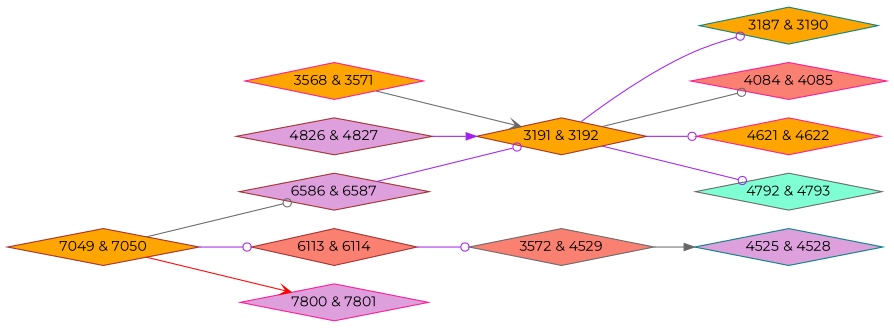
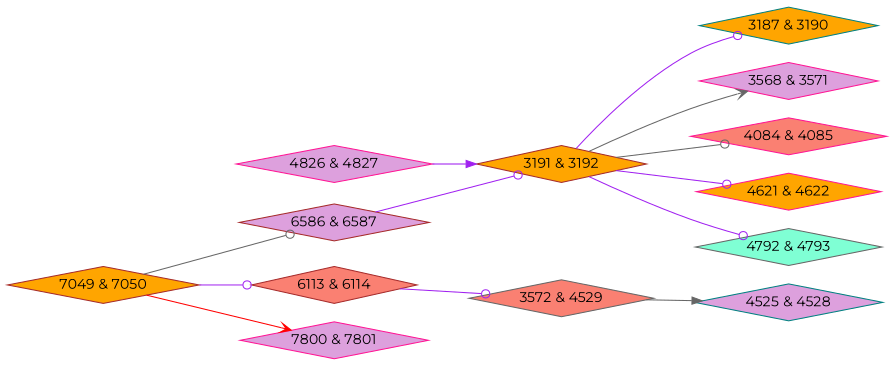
node "3568 & 3571": fillcolor orange -> plum
edge "3568 & 3571" -> "3191 & 3192": reversed
node "4826 & 4827": color brown -> deeppink
